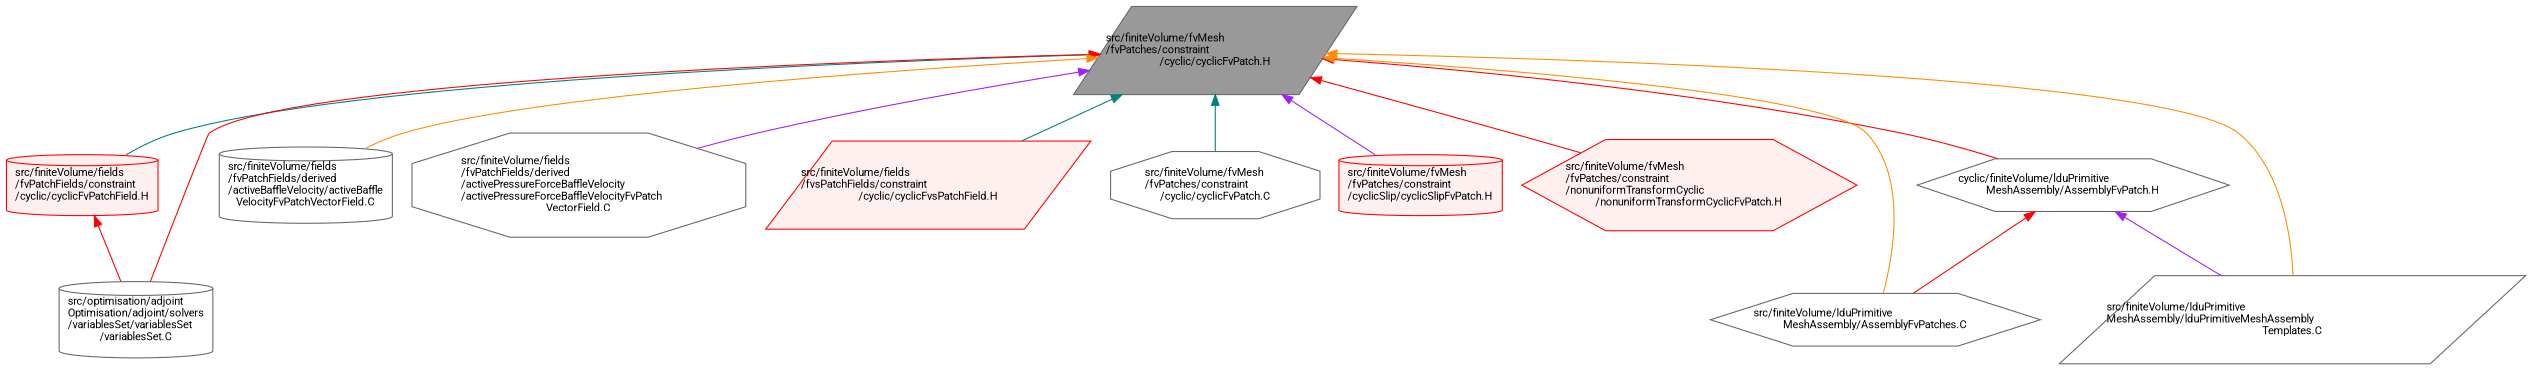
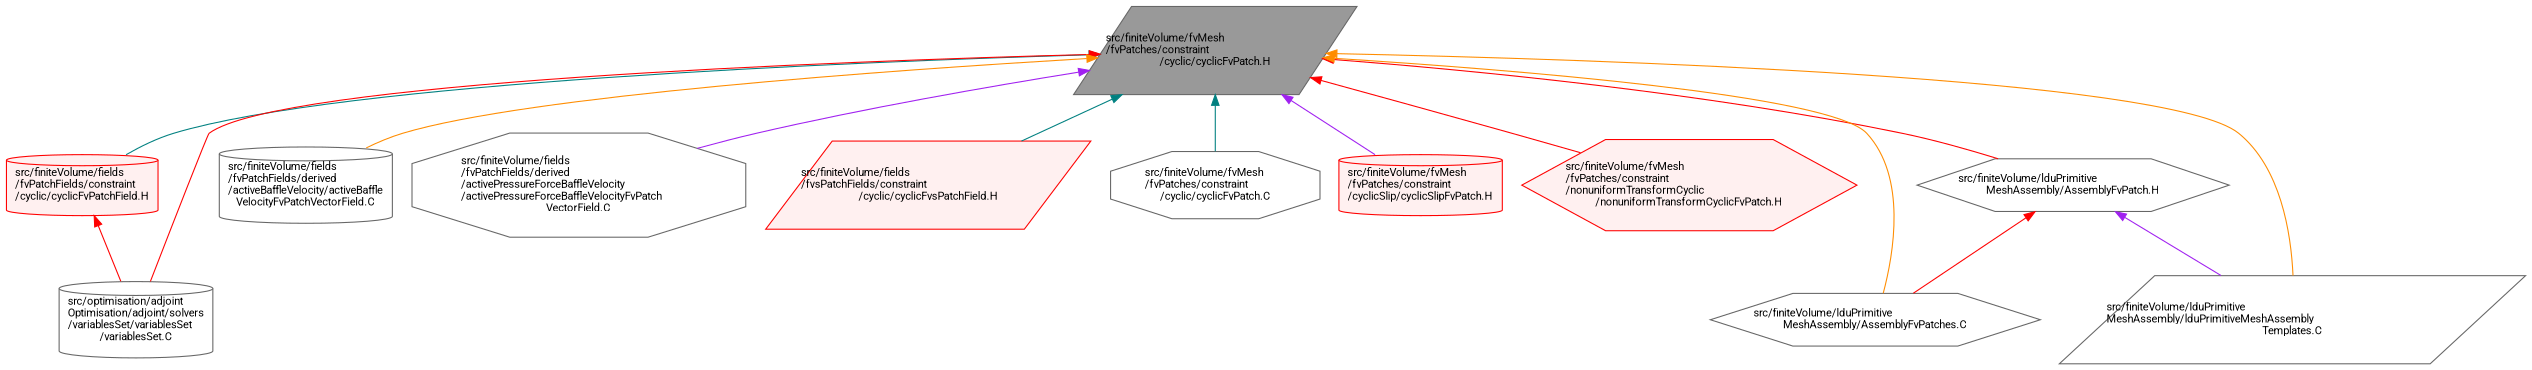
node "cyclic/finiteVolume/lduPrimitive MeshAssembly/AssemblyFvPatch.H": label "cyclic/finiteVolume/lduPrimitive MeshAssembly/AssemblyFvPatch.H" -> "src/finiteVolume/lduPrimitive MeshAssembly/AssemblyFvPatch.H"
